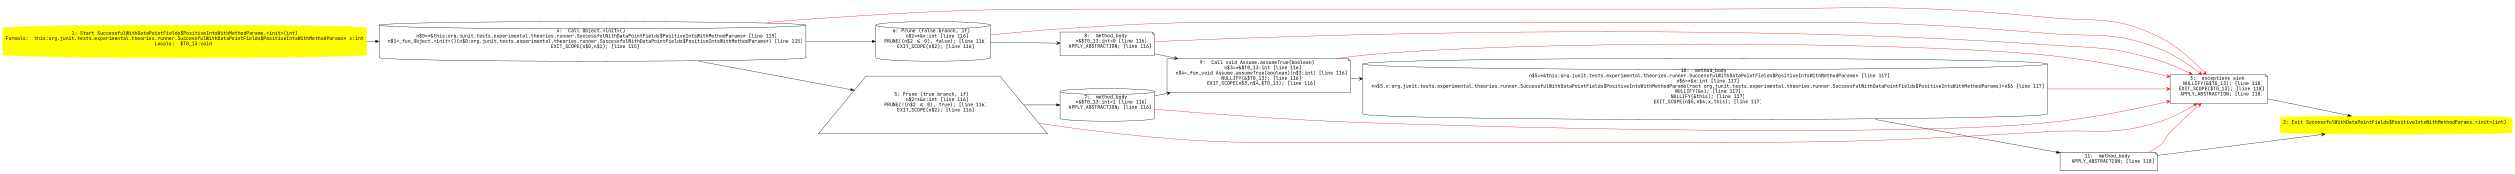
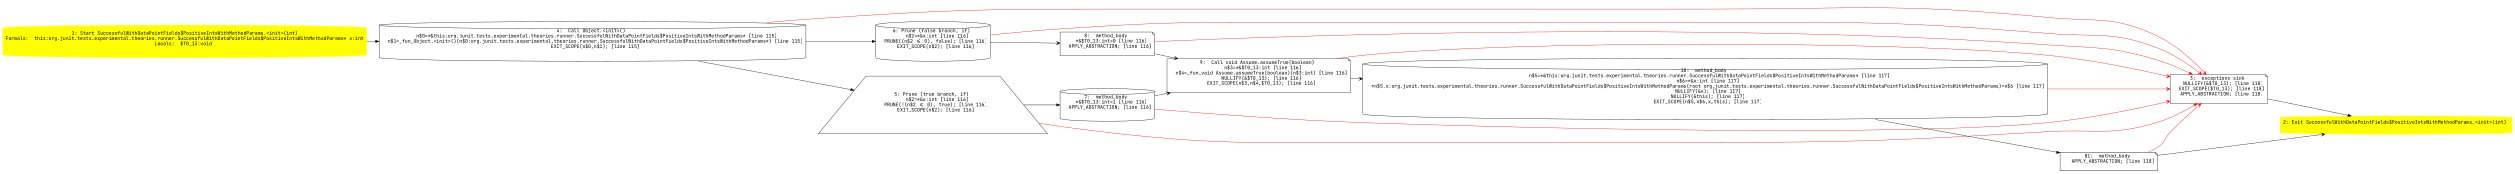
node "11:  method_body APPLY_ABSTRACTION; [line 118]": label "11:  method_body APPLY_ABSTRACTION; [line 118]" -> "81:  method_body APPLY_ABSTRACTION; [line 118]"
